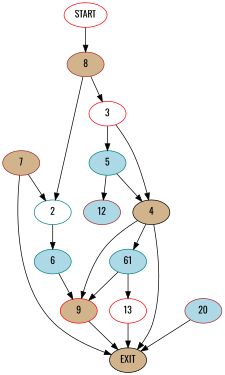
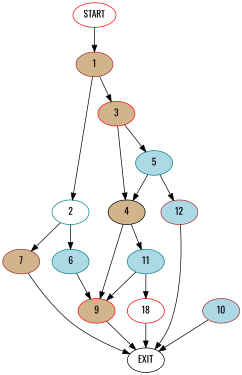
node "8": label "8" -> "1"
node "3": fillcolor white -> tan
edge "7" -> "2": reversed
node "61": label "61" -> "11"
edge "4" -> "EXIT": now "12" -> "EXIT"
node "13": label "13" -> "18"
node "20": label "20" -> "10"
node "EXIT": fillcolor tan -> white
